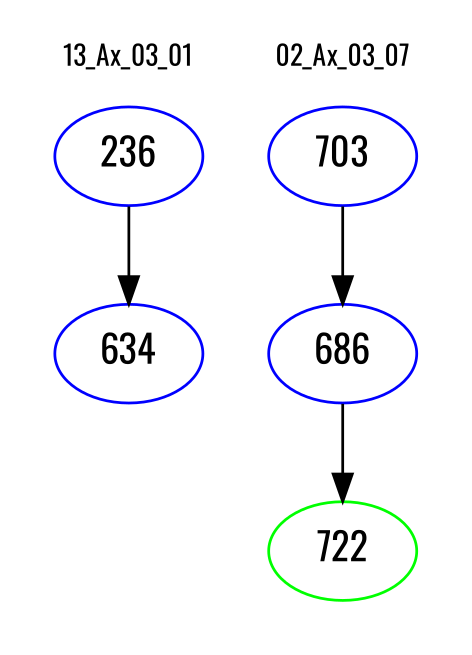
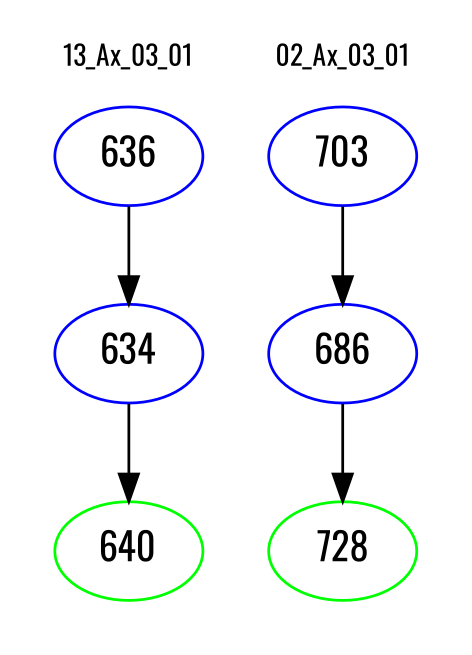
cluster "02_Ax_03_07": label "02_Ax_03_07" -> "02_Ax_03_01"
node "236": label "236" -> "636"
node "640": added
node "722": label "722" -> "728"
